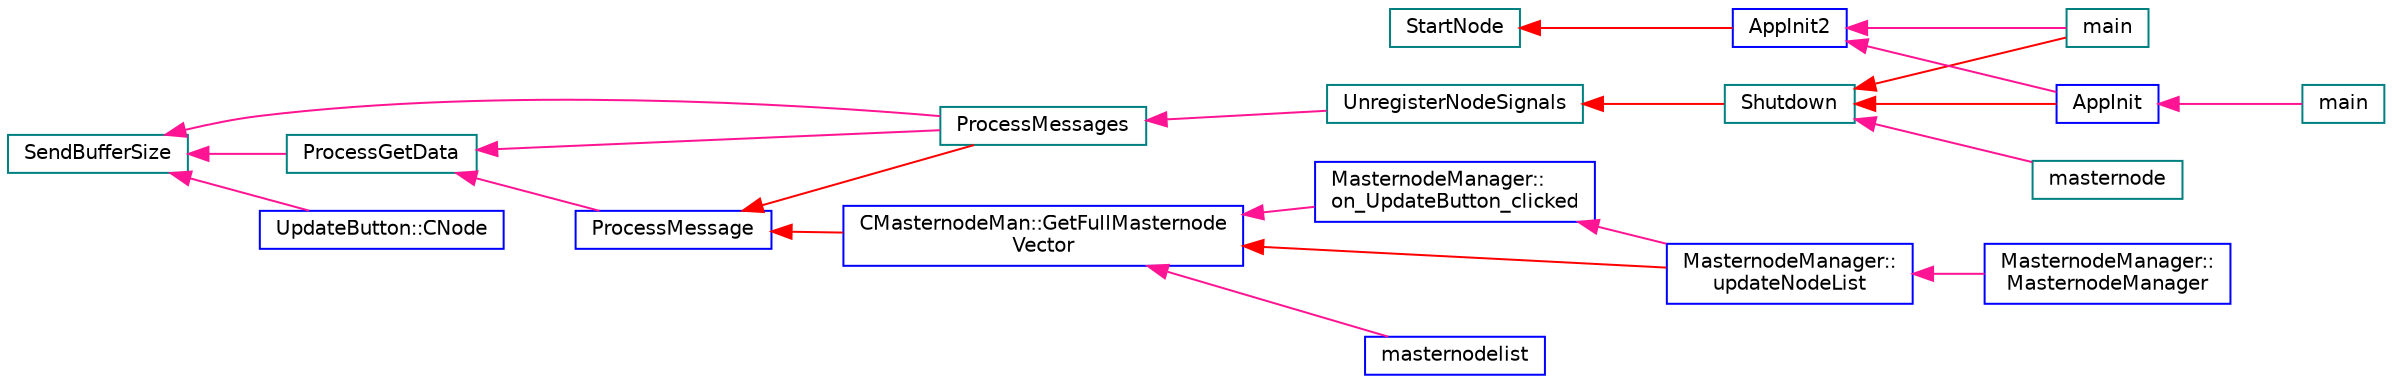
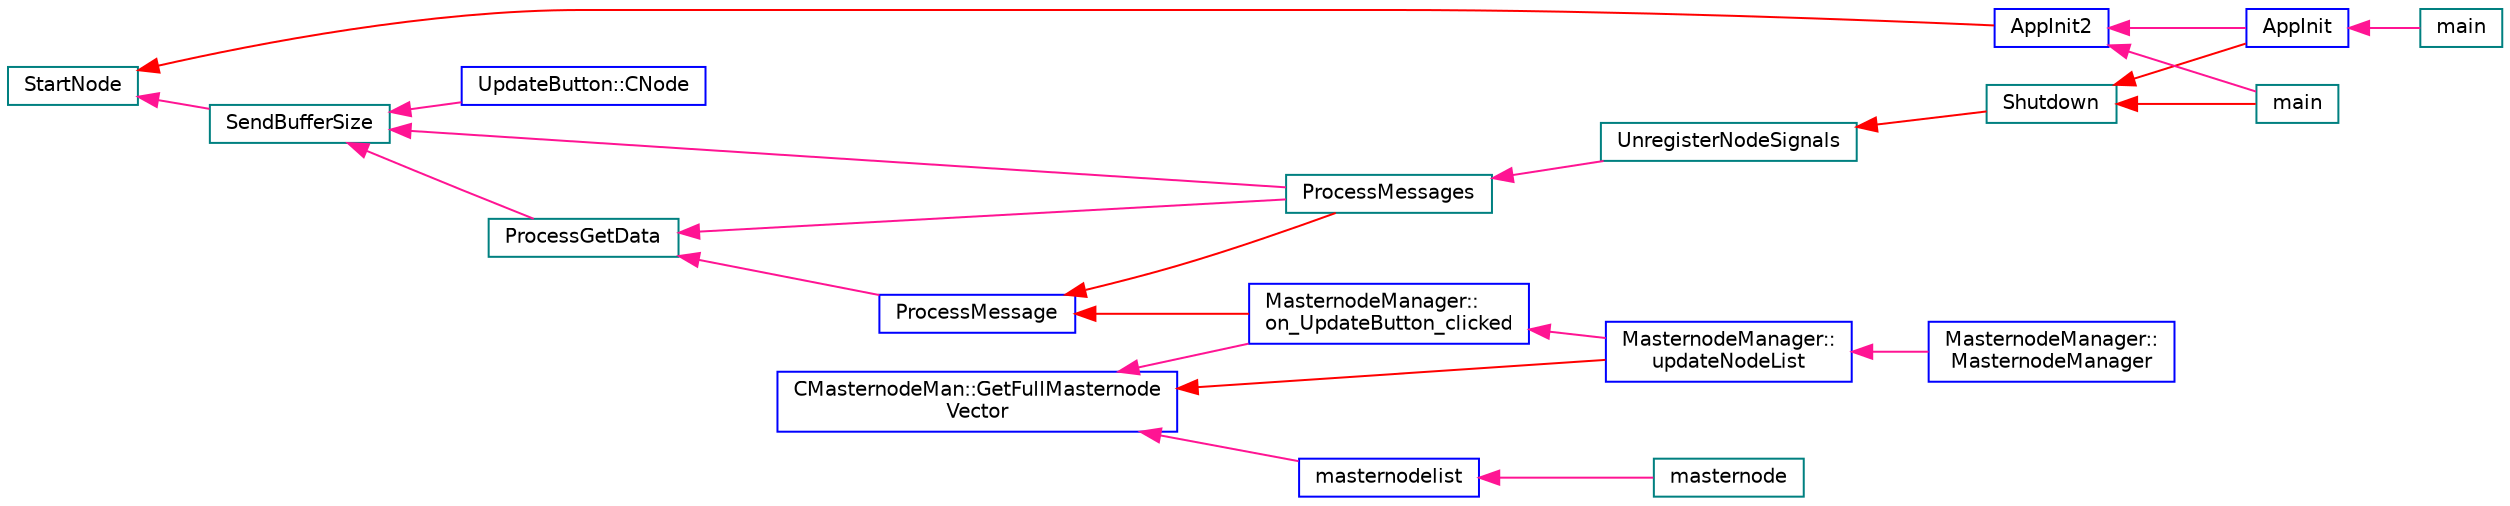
edge "SendBufferSize" -> "StartNode": added
edge "masternode" -> "Shutdown": now "masternode" -> "masternodelist"
edge "CMasternodeMan::GetFullMasternode Vector" -> "ProcessMessage": now "MasternodeManager:: on_UpdateButton_clicked" -> "ProcessMessage"
